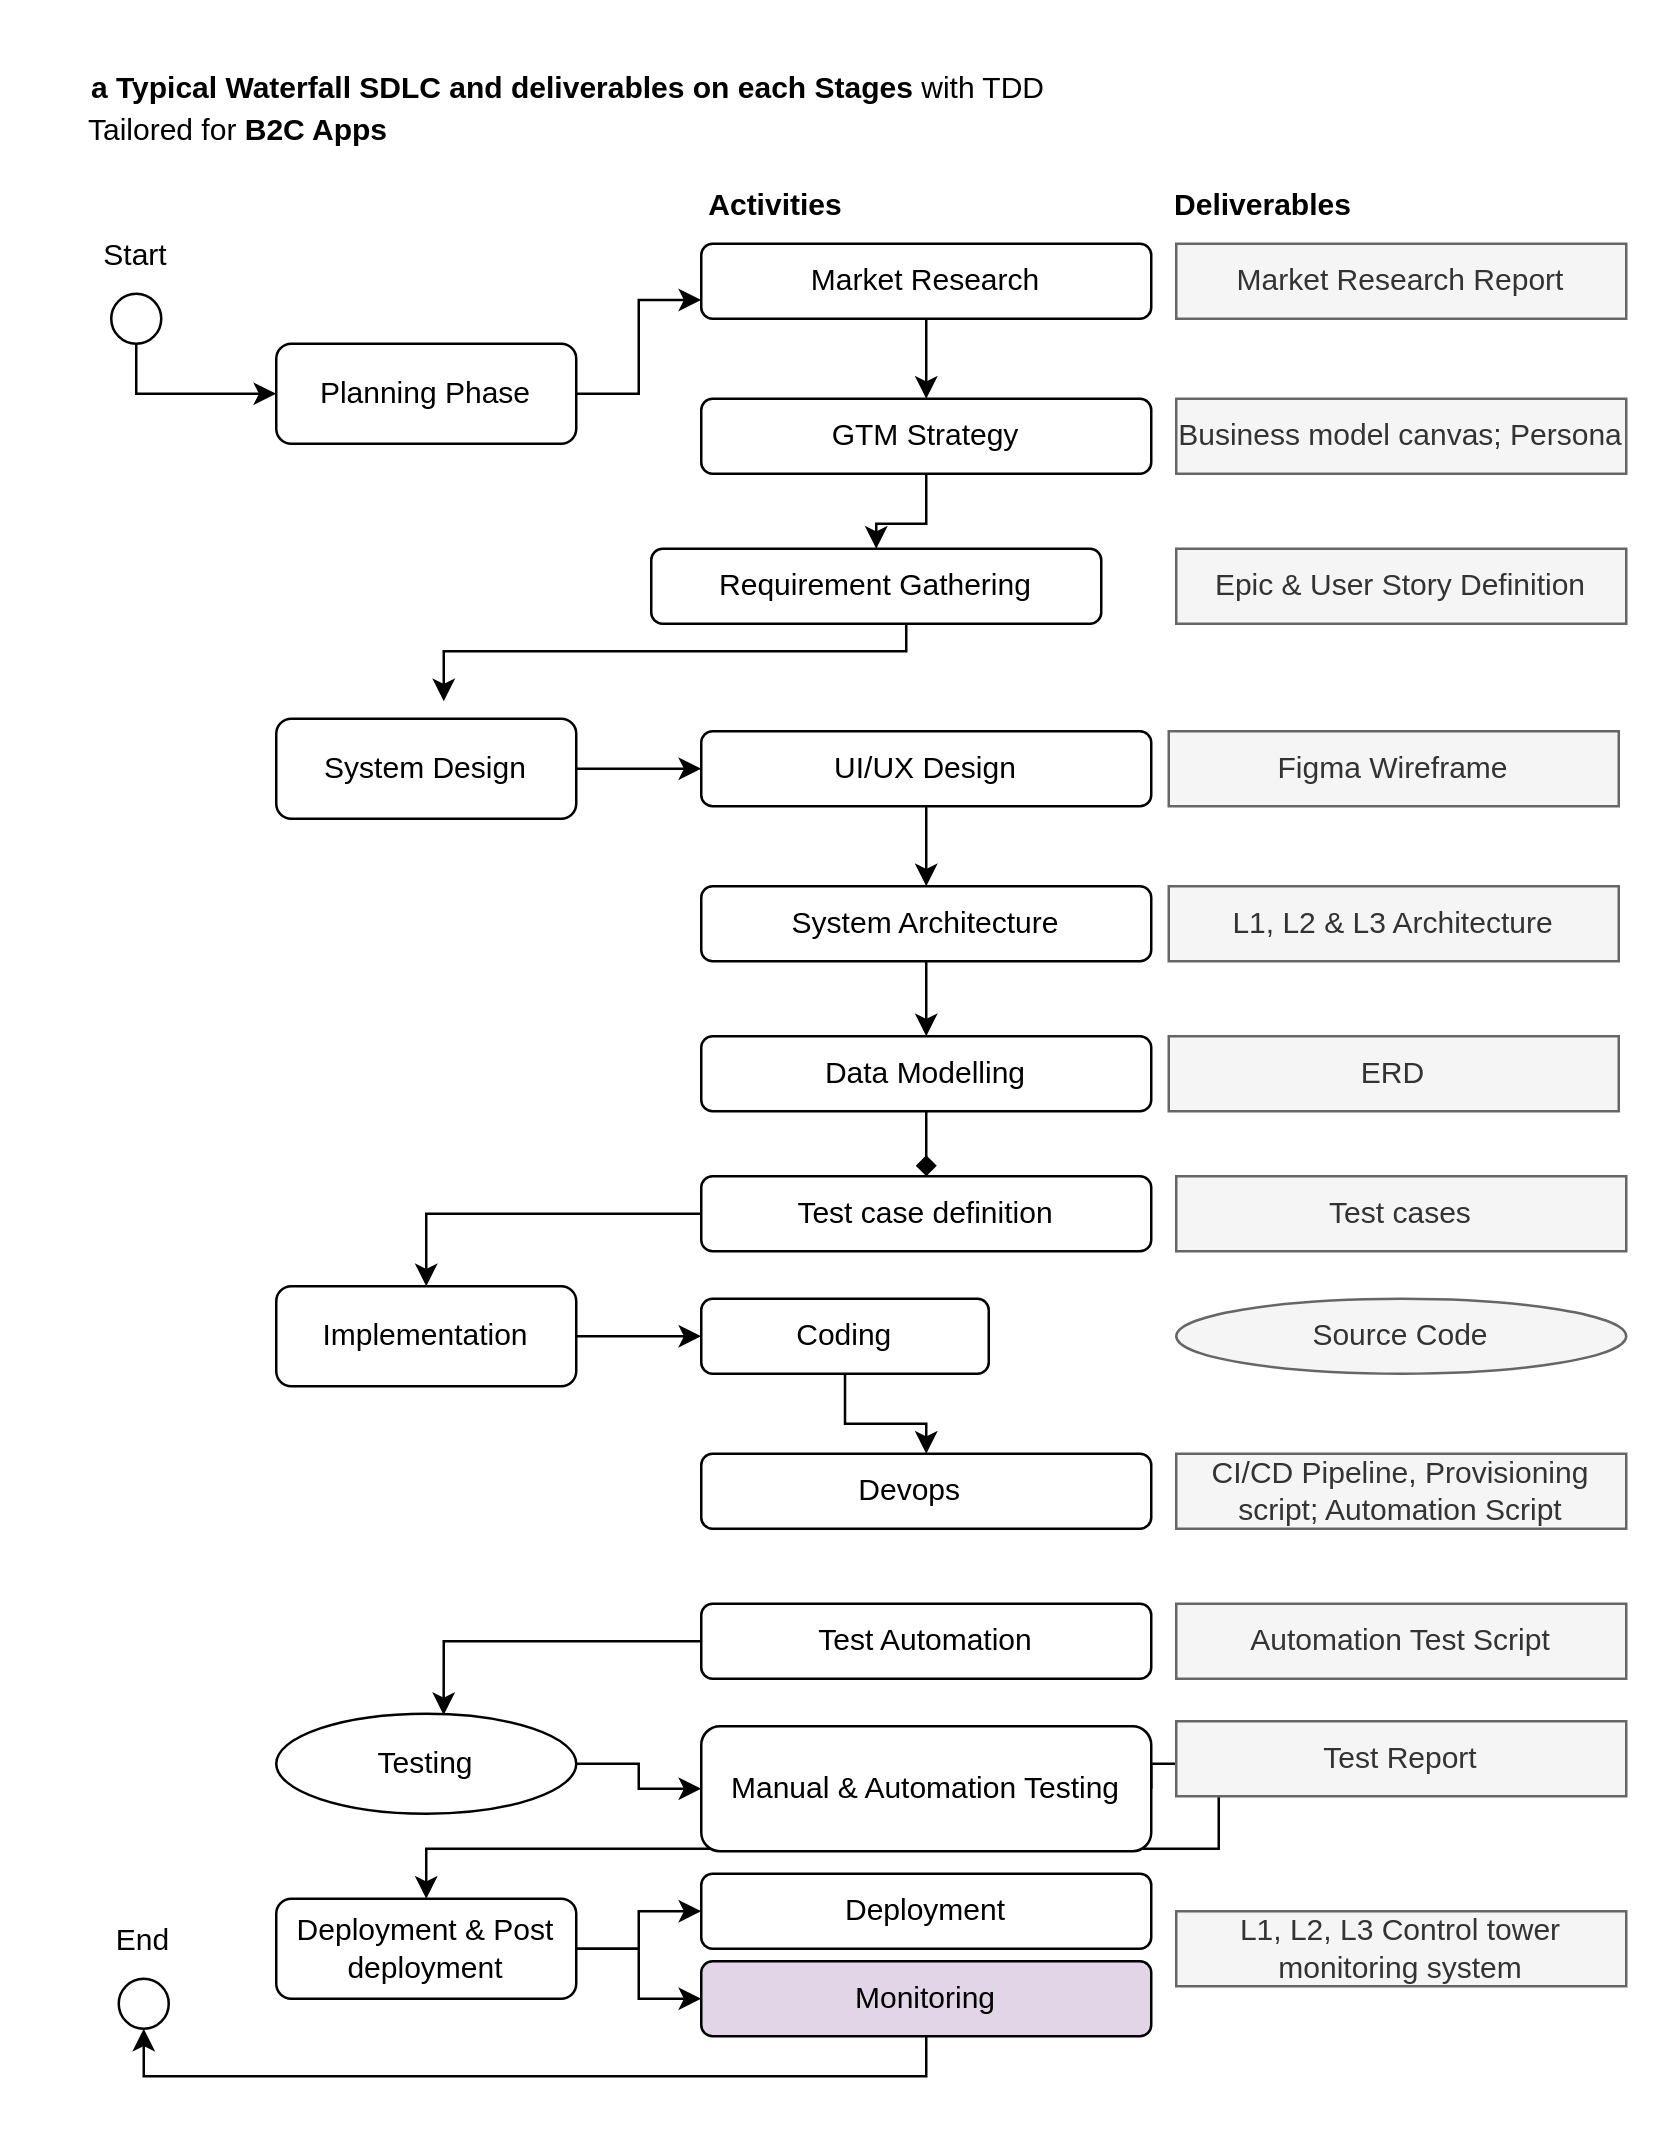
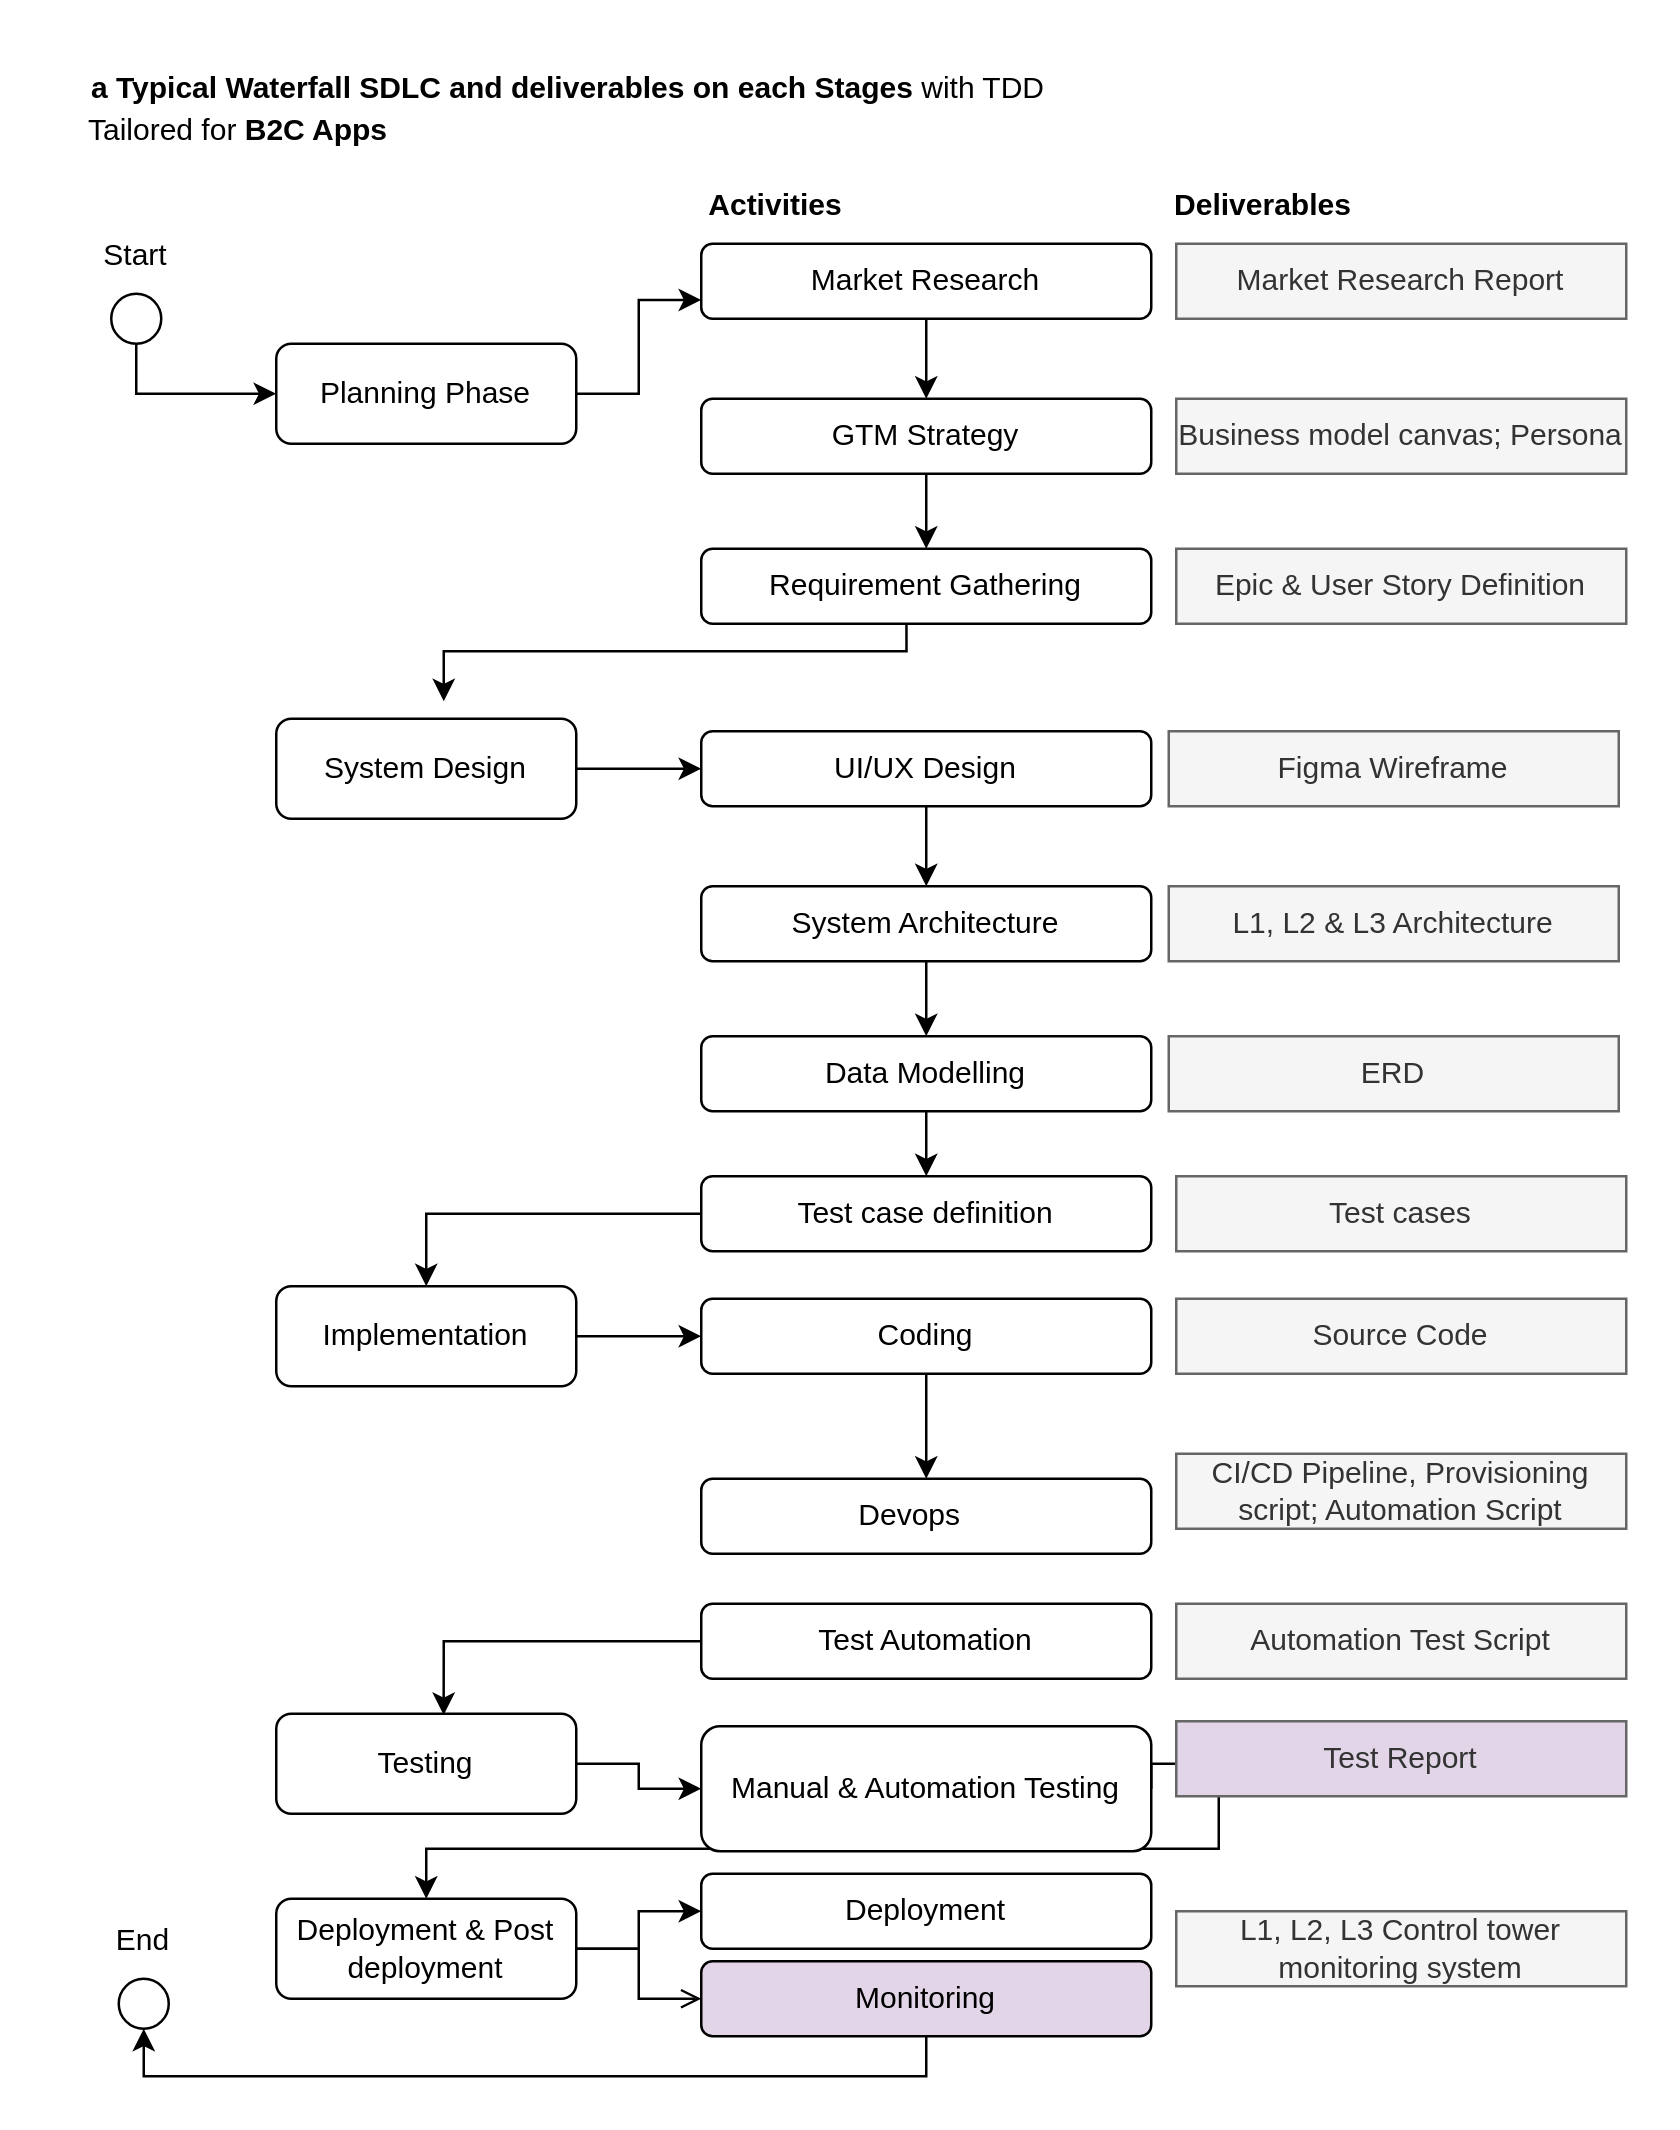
node "Requirement Gathering": moved (876, 586) -> (926, 586)
edge "Data Modelling" -> "Test case definition": arrowhead diamond -> classic
node "Coding": size 288x75 -> 450x75
node "Source Code": shape ellipse -> rectangle
node "Devops": moved (926, 1491) -> (926, 1516)
node "Test Report": fillcolor #f5f5f5 -> #e1d5e7
node "Testing": shape ellipse -> rounded rectangle
edge "Deployment & Post deployment" -> "Monitoring": arrowhead classic -> open
